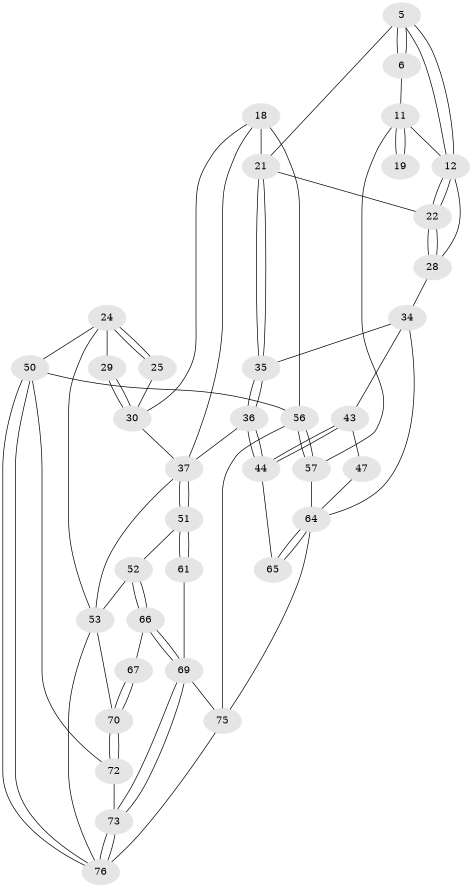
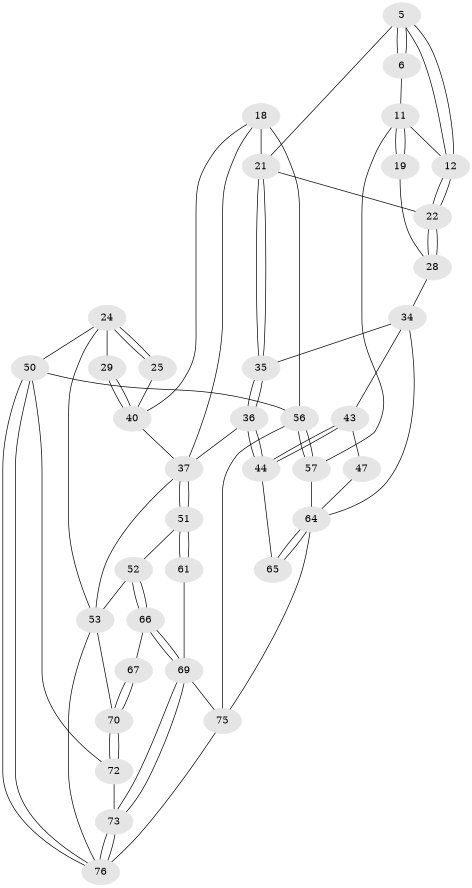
edge "12" -- "28": now "19" -- "28"
node "30": label "30" -> "40"
